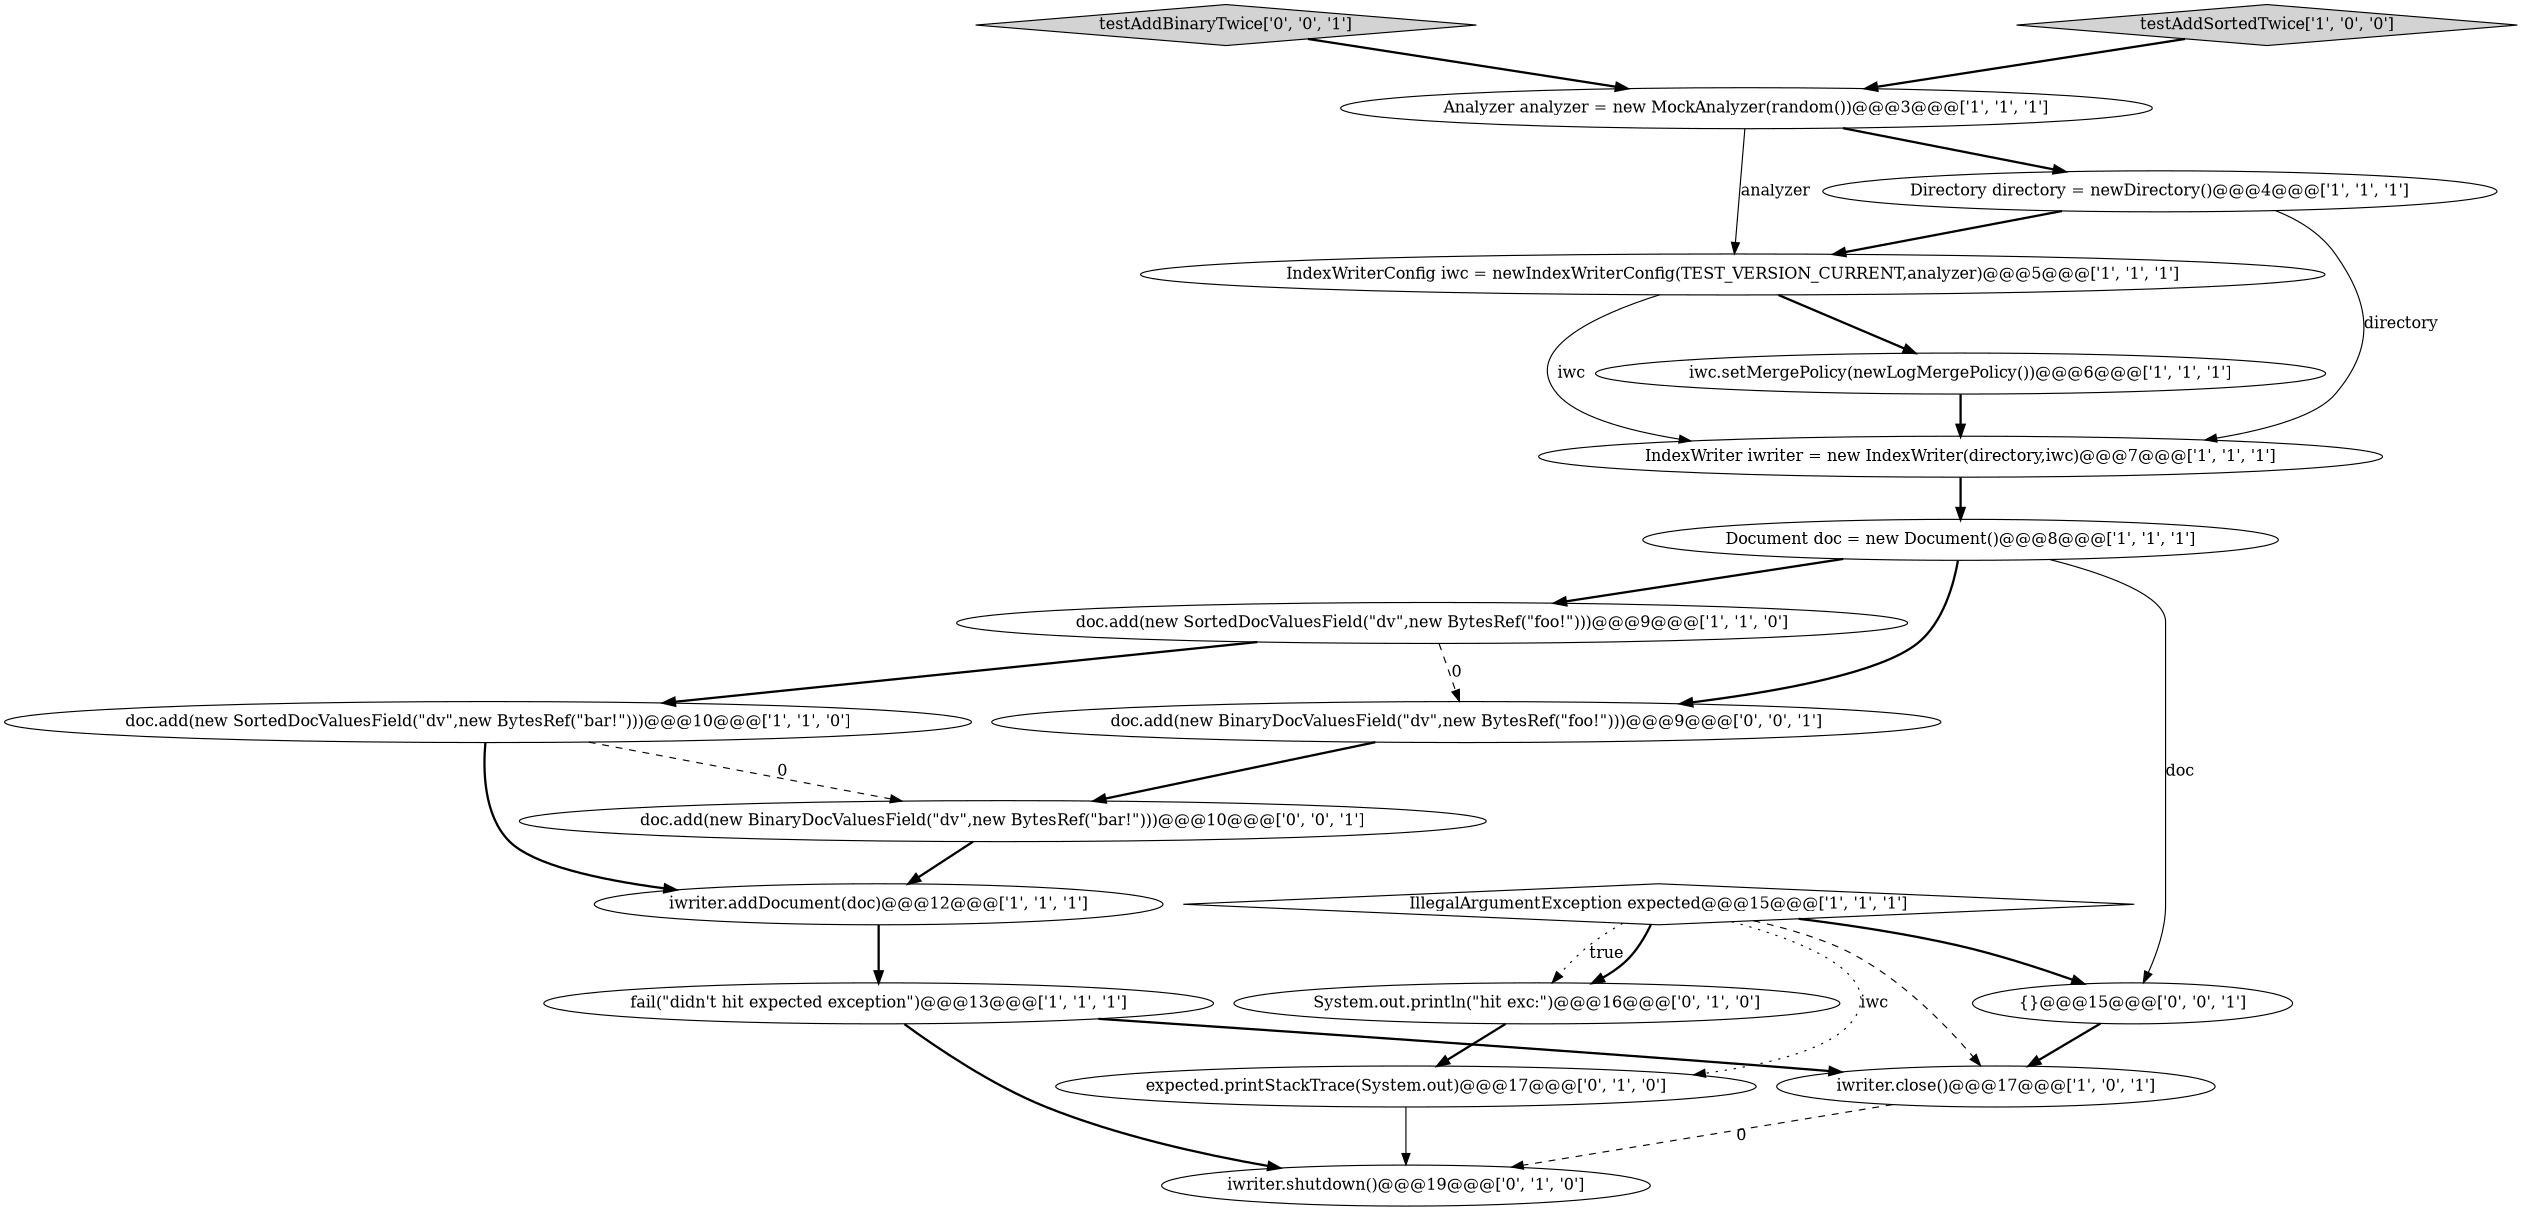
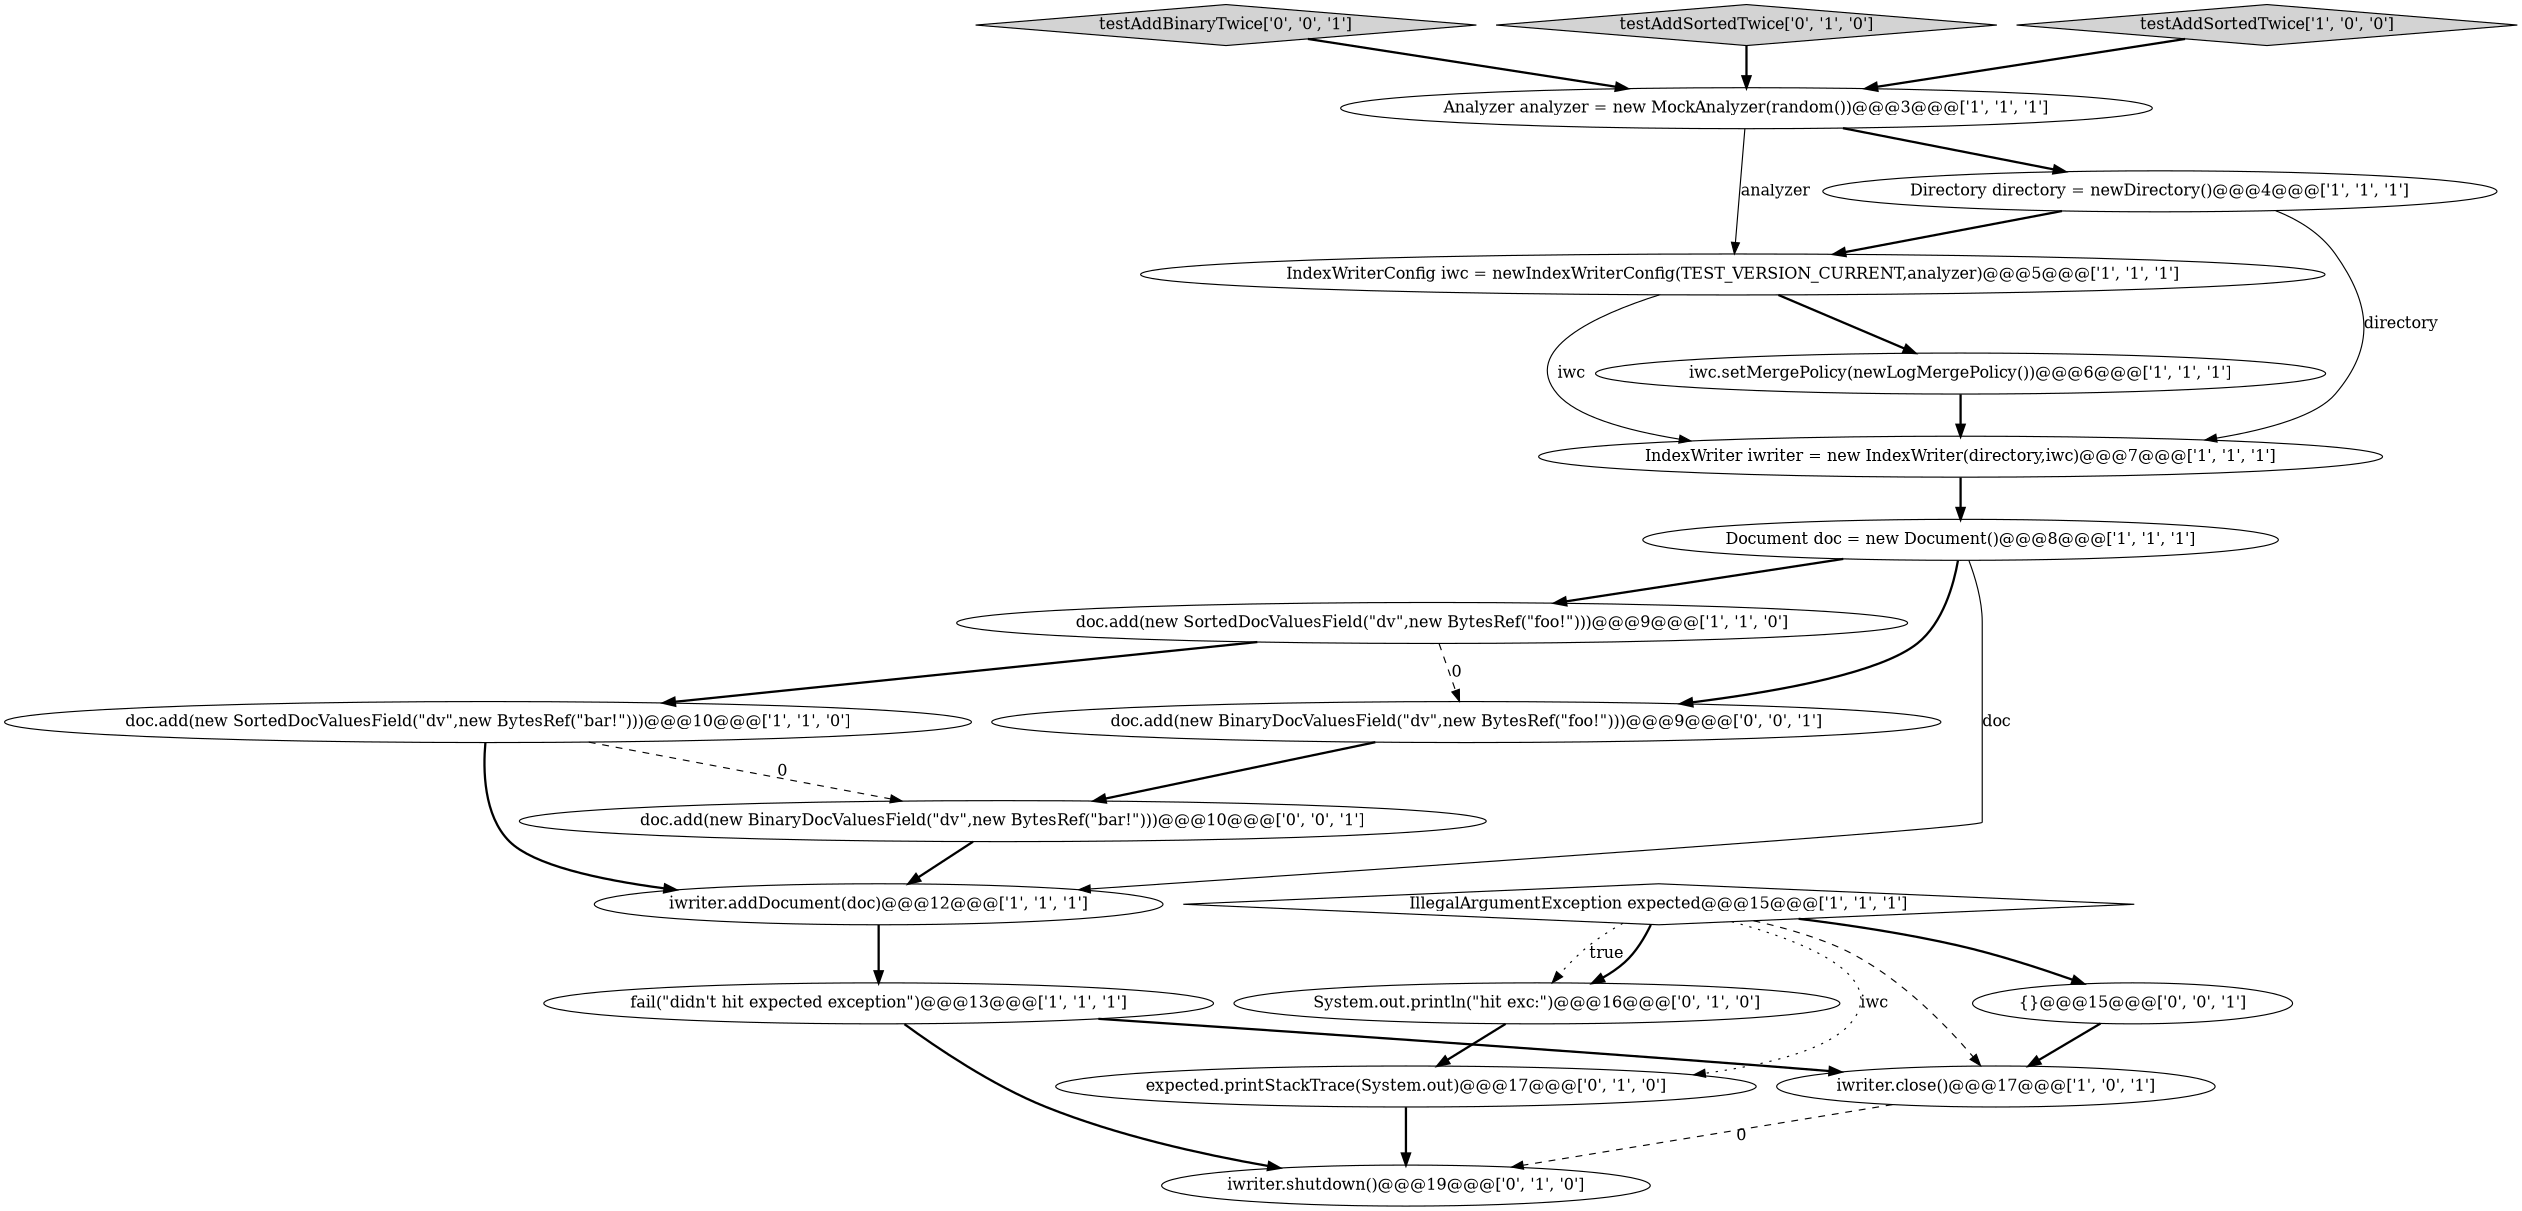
node "testAddSortedTwice['0', '1', '0']": added
edge "Document doc = new Document()@@@8@@@['1', '1', '1']" -> "{}@@@15@@@['0', '0', '1']": now "Document doc = new Document()@@@8@@@['1', '1', '1']" -> "iwriter.addDocument(doc)@@@12@@@['1', '1', '1']"
edge "expected.printStackTrace(System.out)@@@17@@@['0', '1', '0']" -> "iwriter.shutdown()@@@19@@@['0', '1', '0']": style solid -> bold
